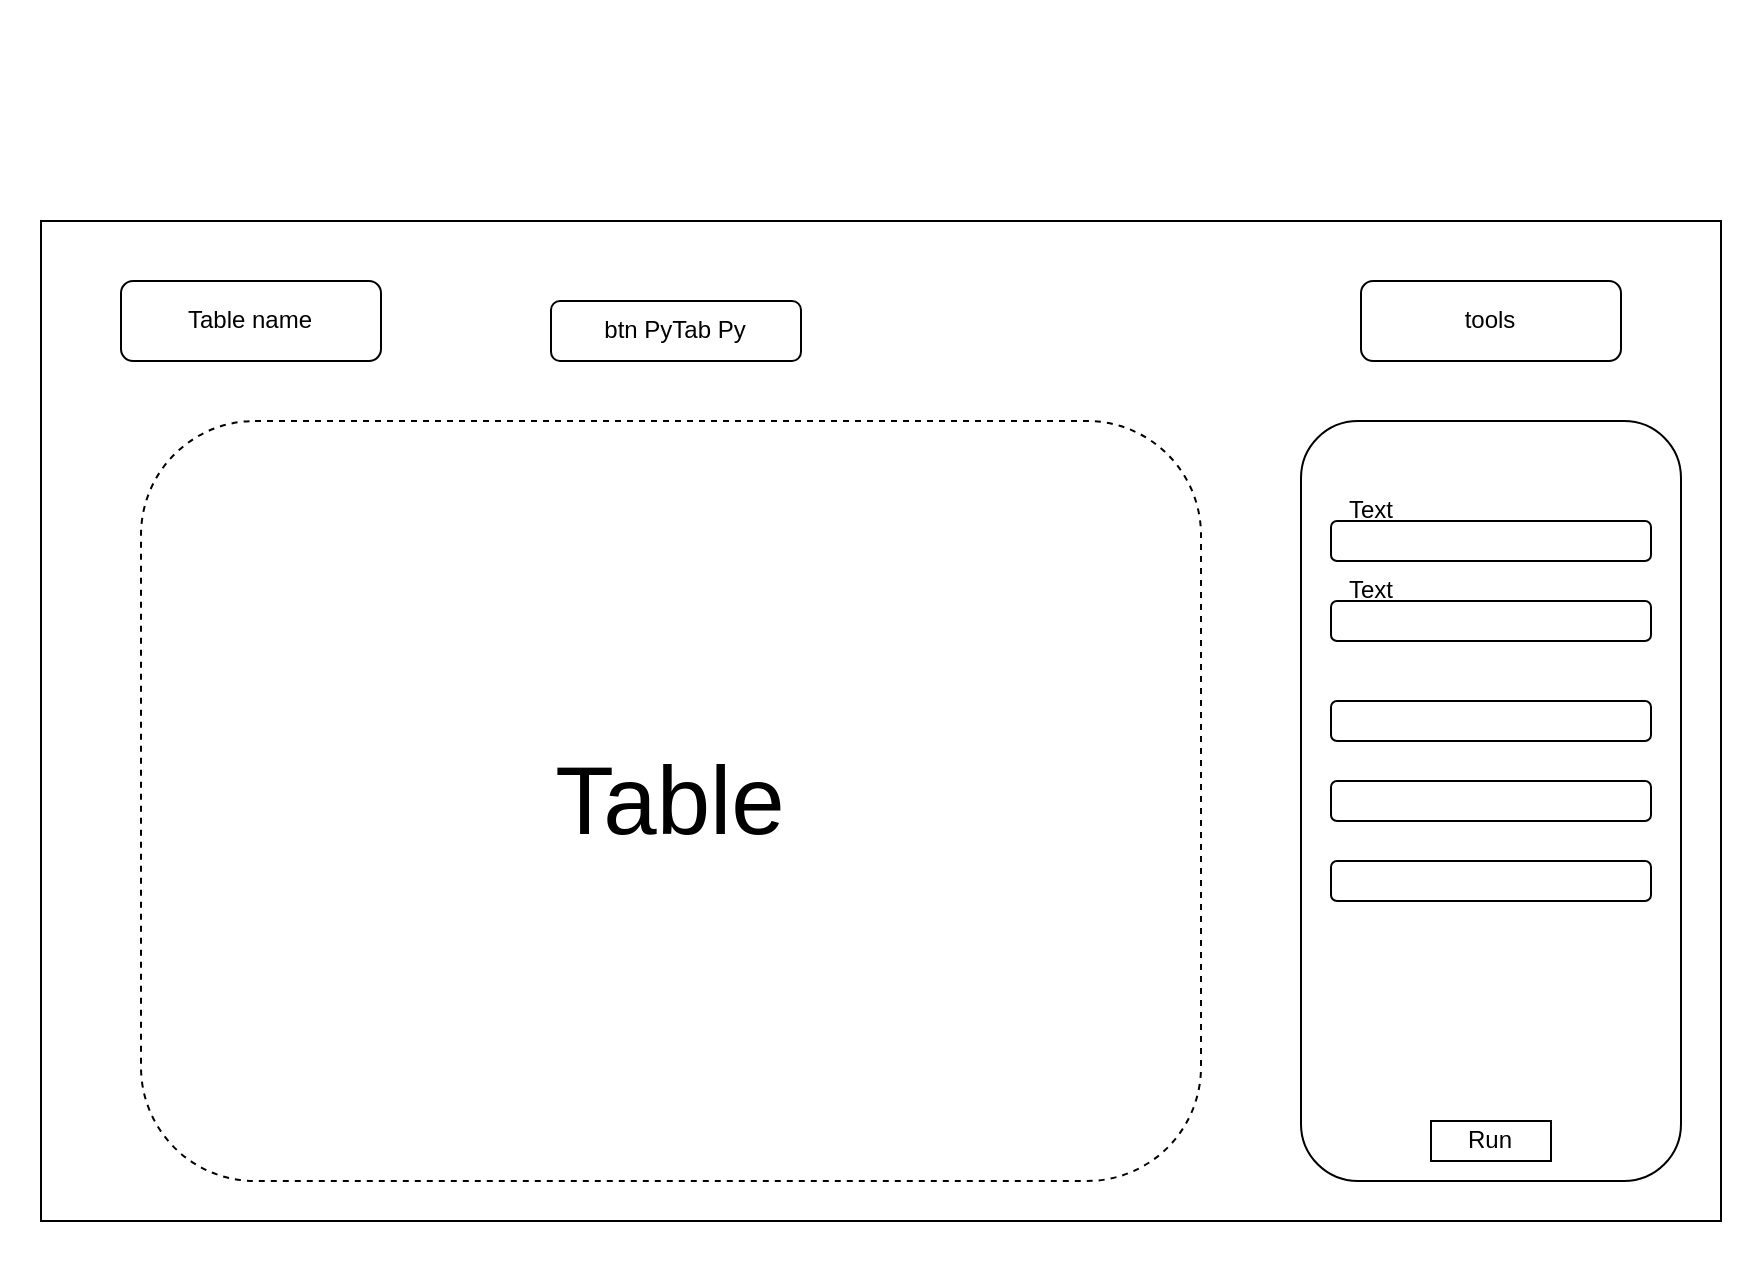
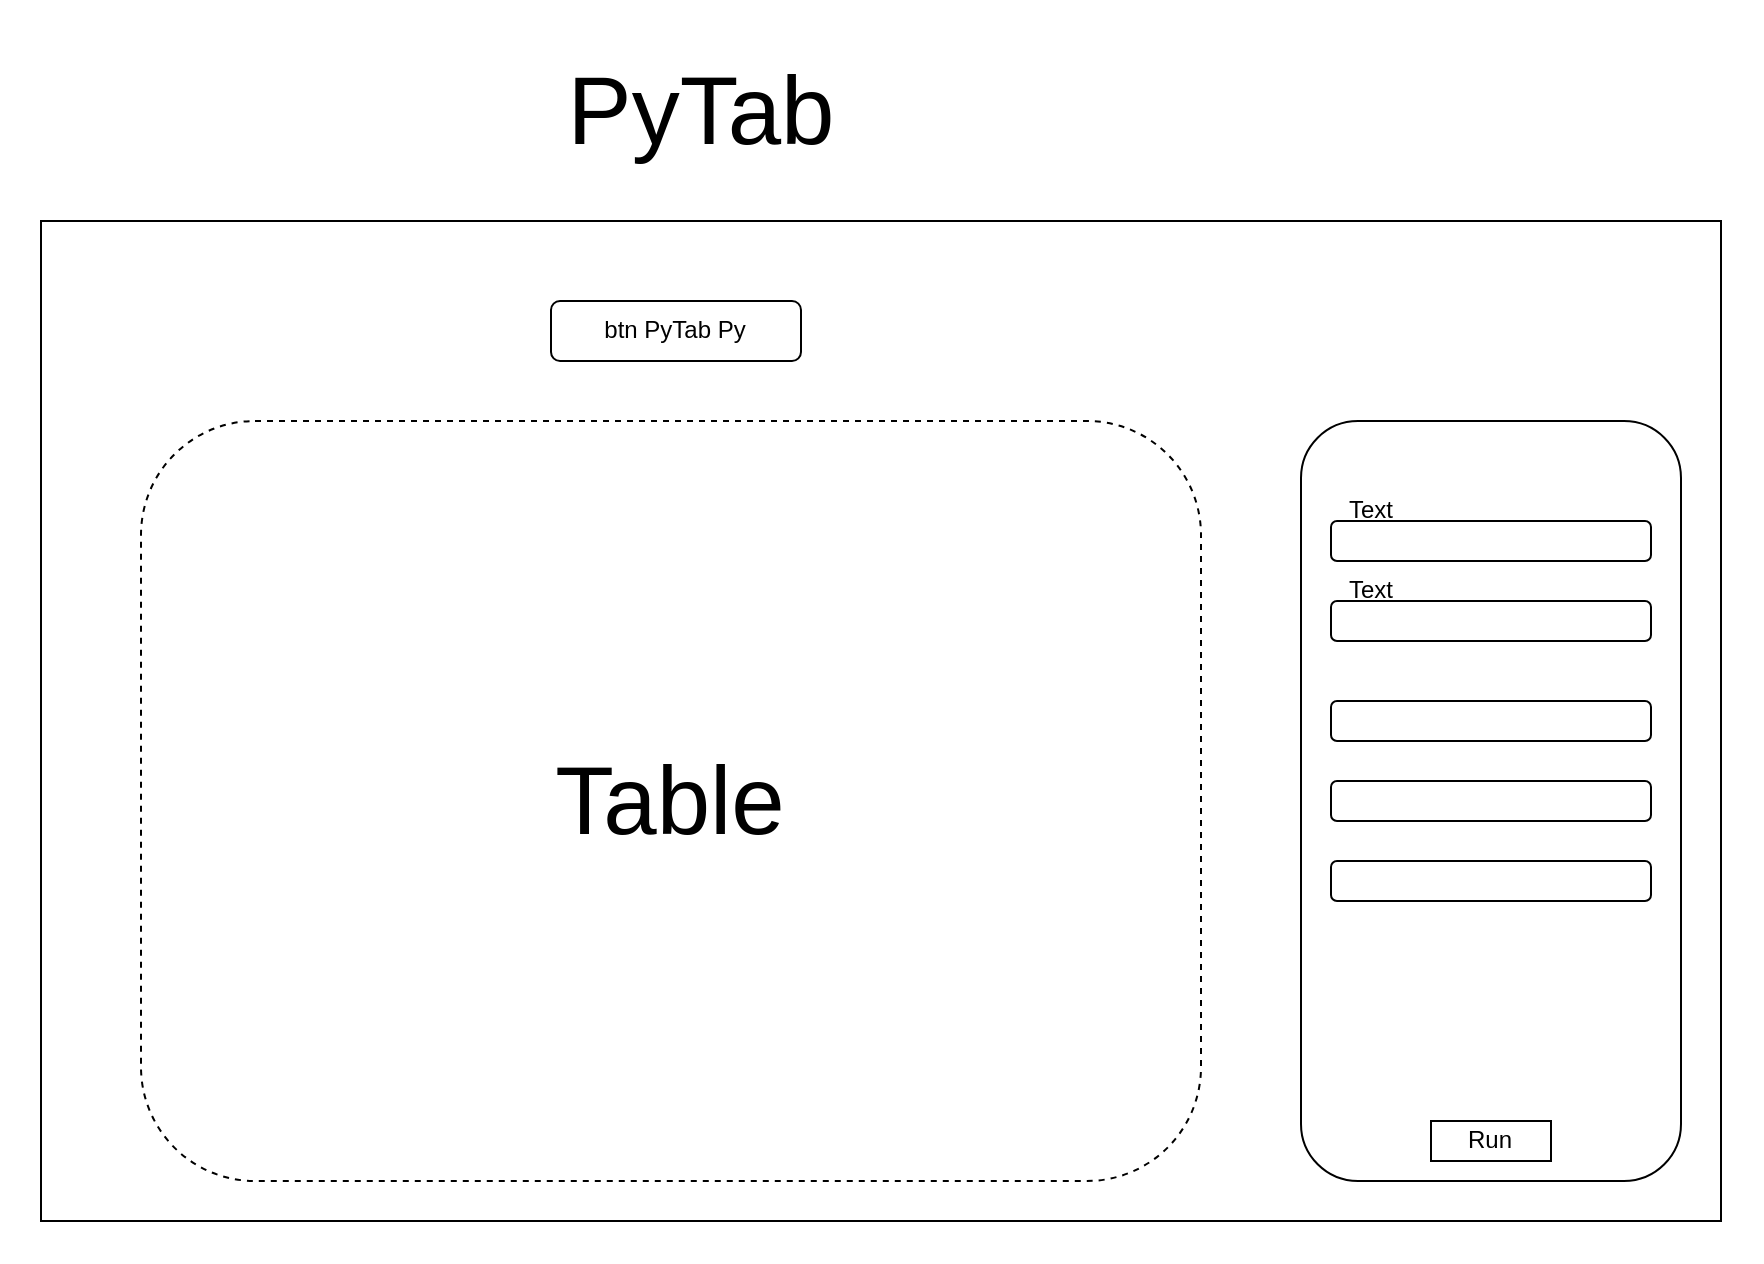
node "PyTab": added
node "Table name": removed
node "tools": removed
